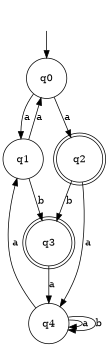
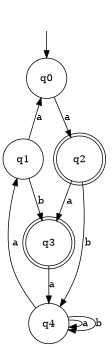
edge "q0" -> "q1": removed, label "a"
edge "q2" -> "q3": label "b" -> "a"
edge "q2" -> "q4": label "a" -> "b"
